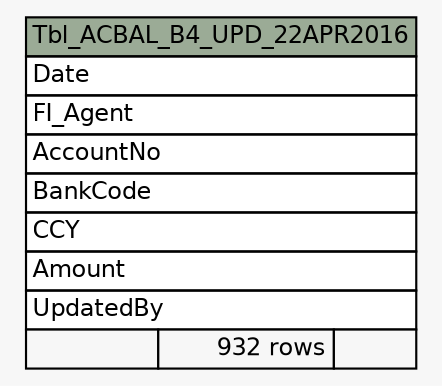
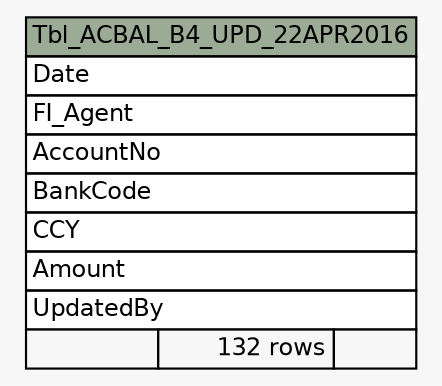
node "Tbl_ACBAL_B4_UPD_22APR2016": text "932 rows" -> "132 rows"
